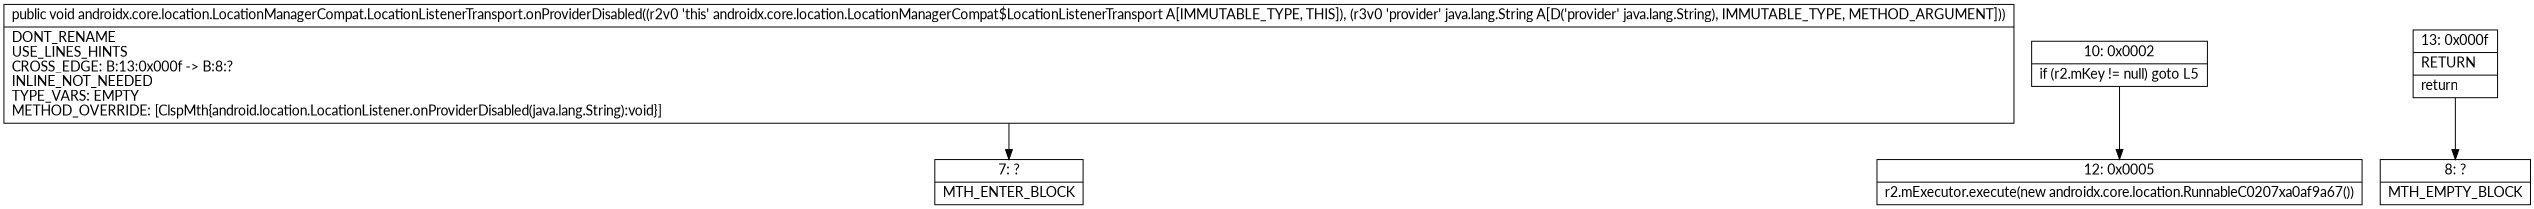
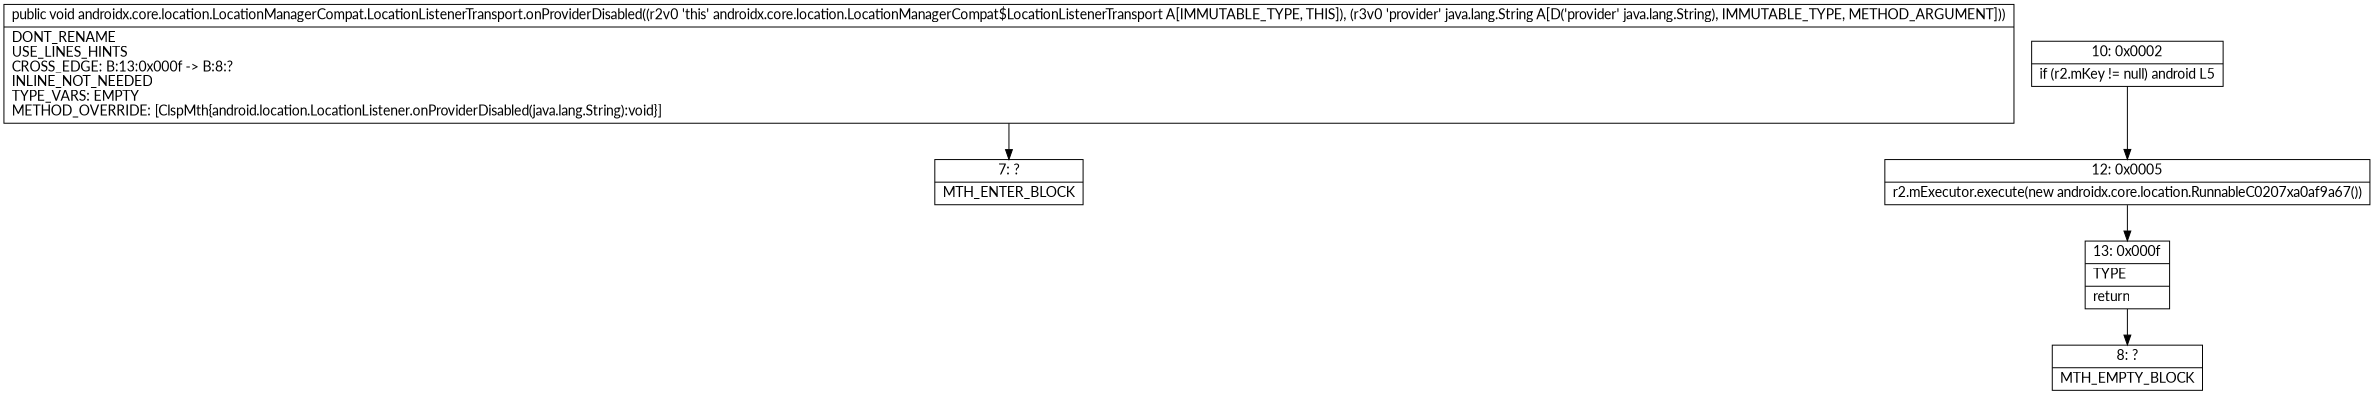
node "13: 0x000f": text "RETURN" -> "TYPE"
node "10: 0x0002": text "if (r2.mKey != null) goto L5" -> "if (r2.mKey != null) android L5"
edge "12: 0x0005" -> "13: 0x000f": added
